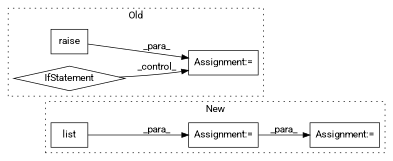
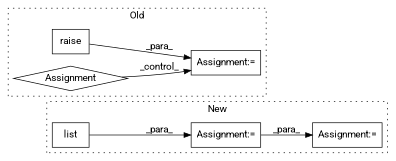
node "IfStatement": label "IfStatement" -> "Assignment"
